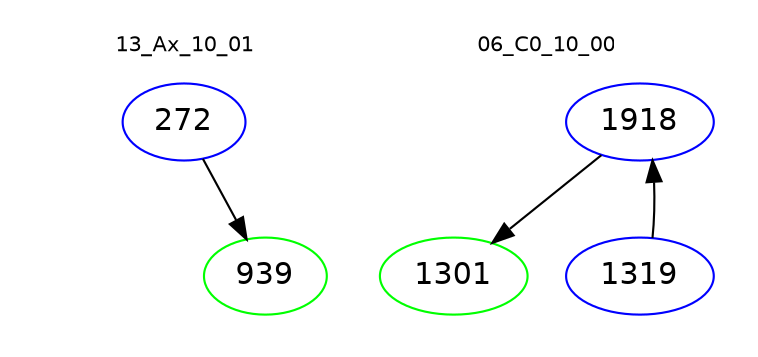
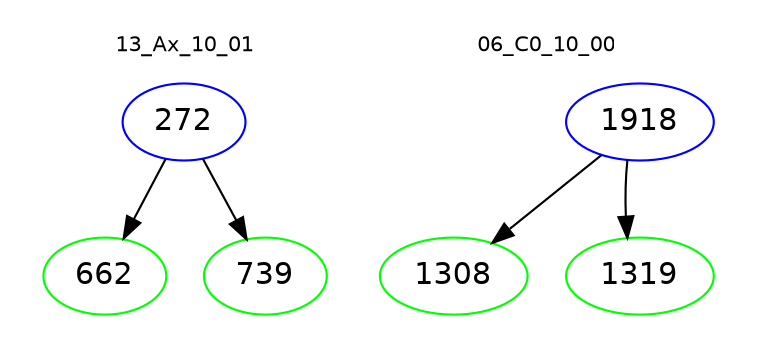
edge "1319" -> "1918": reversed
node "662": added
node "939": label "939" -> "739"
node "1301": label "1301" -> "1308"
node "1319": color blue -> green
